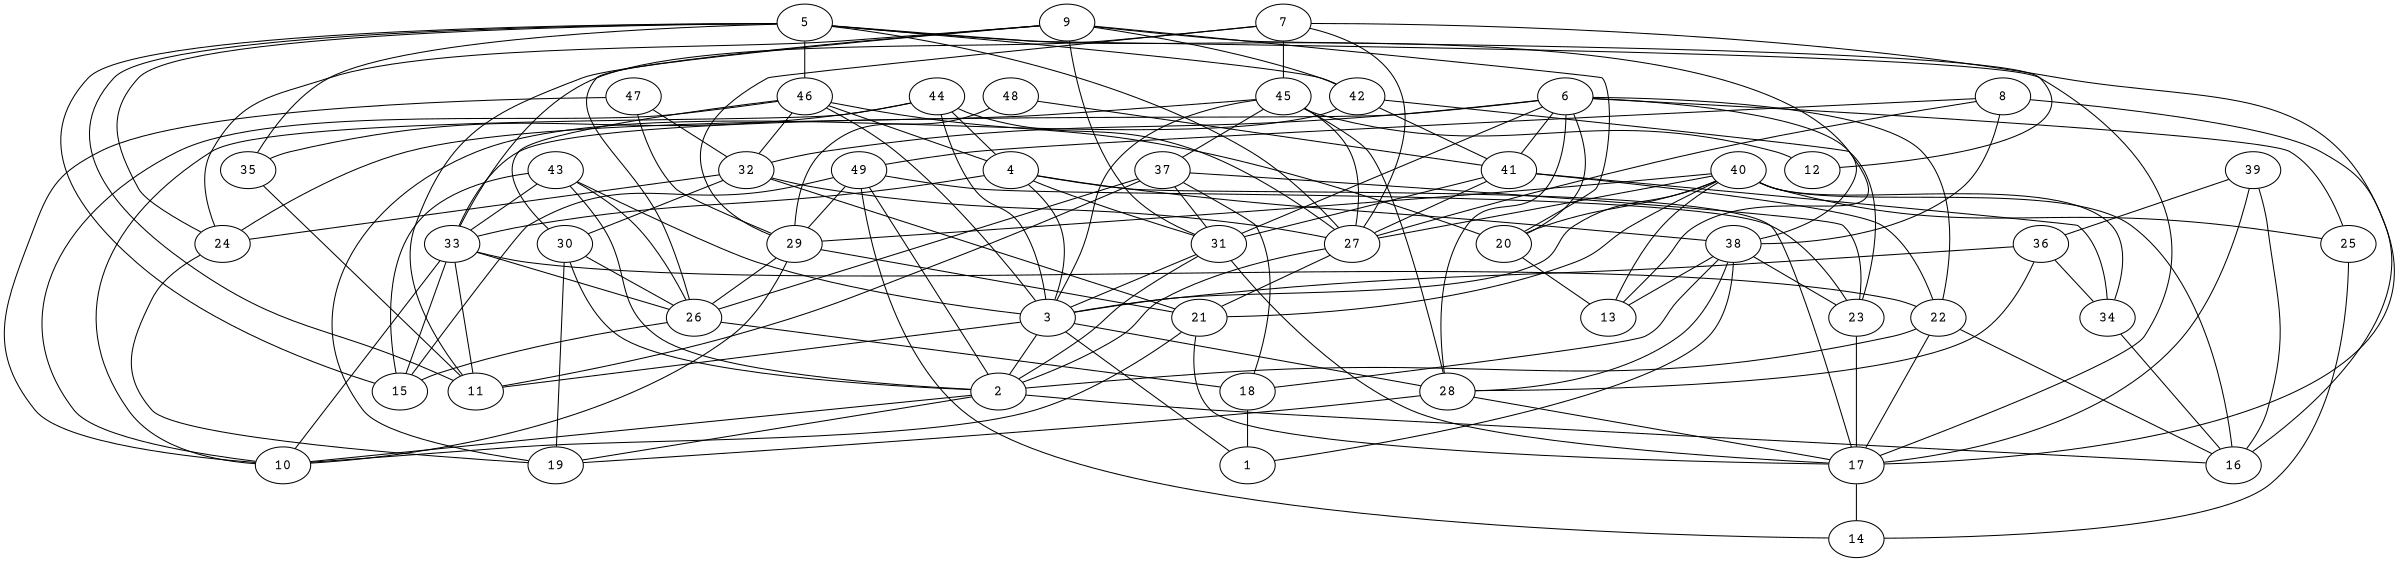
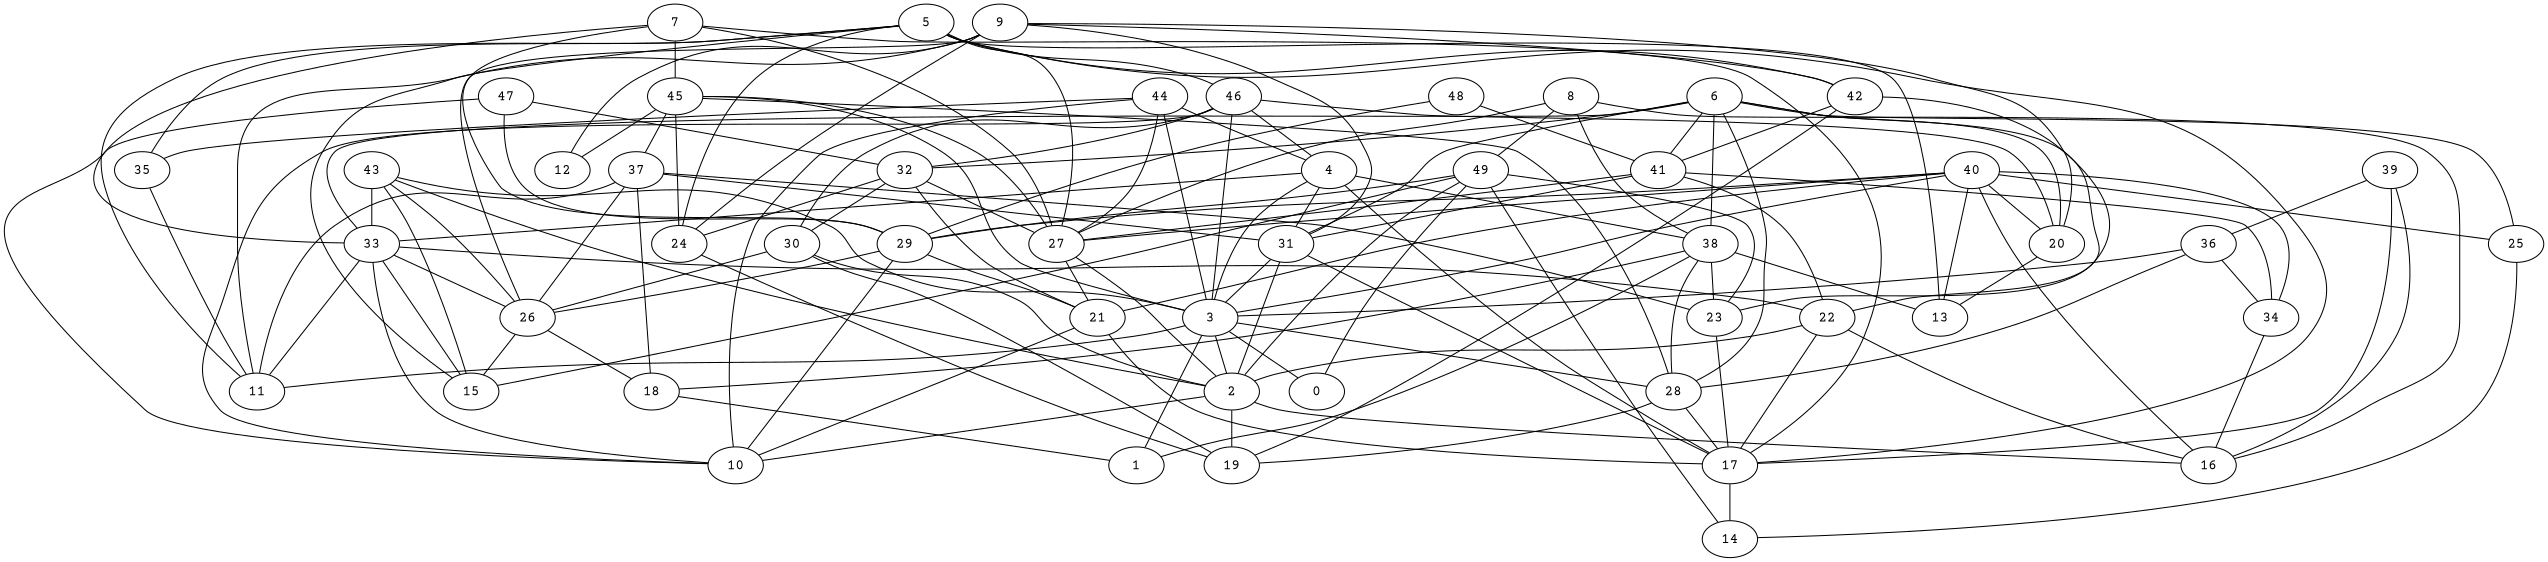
node "0": added
